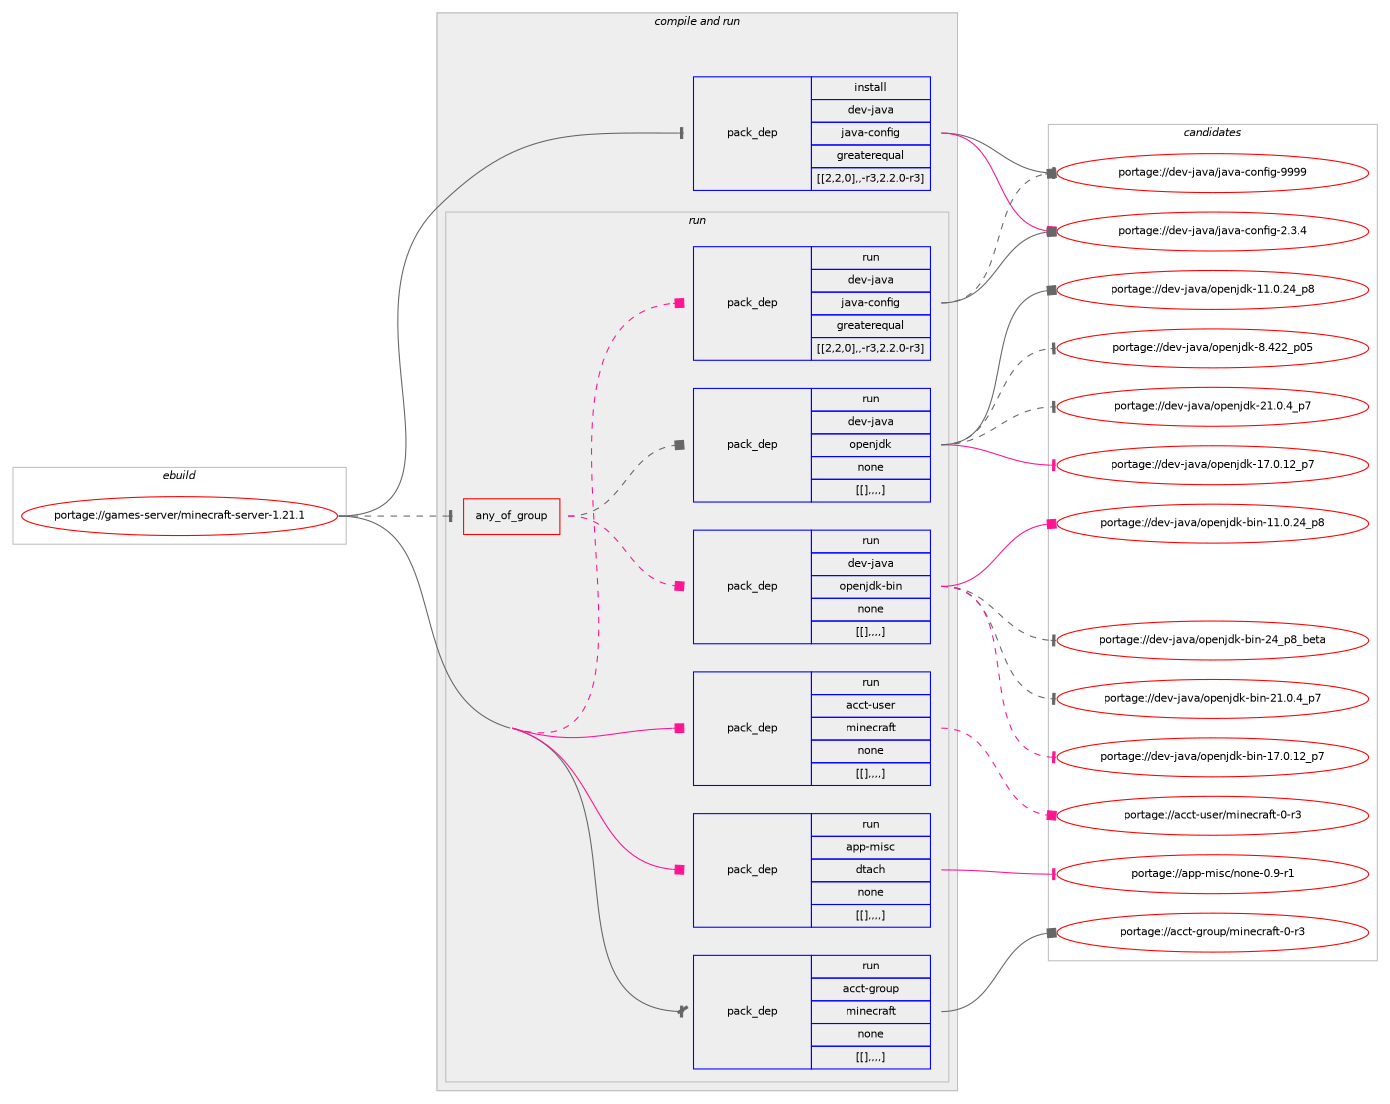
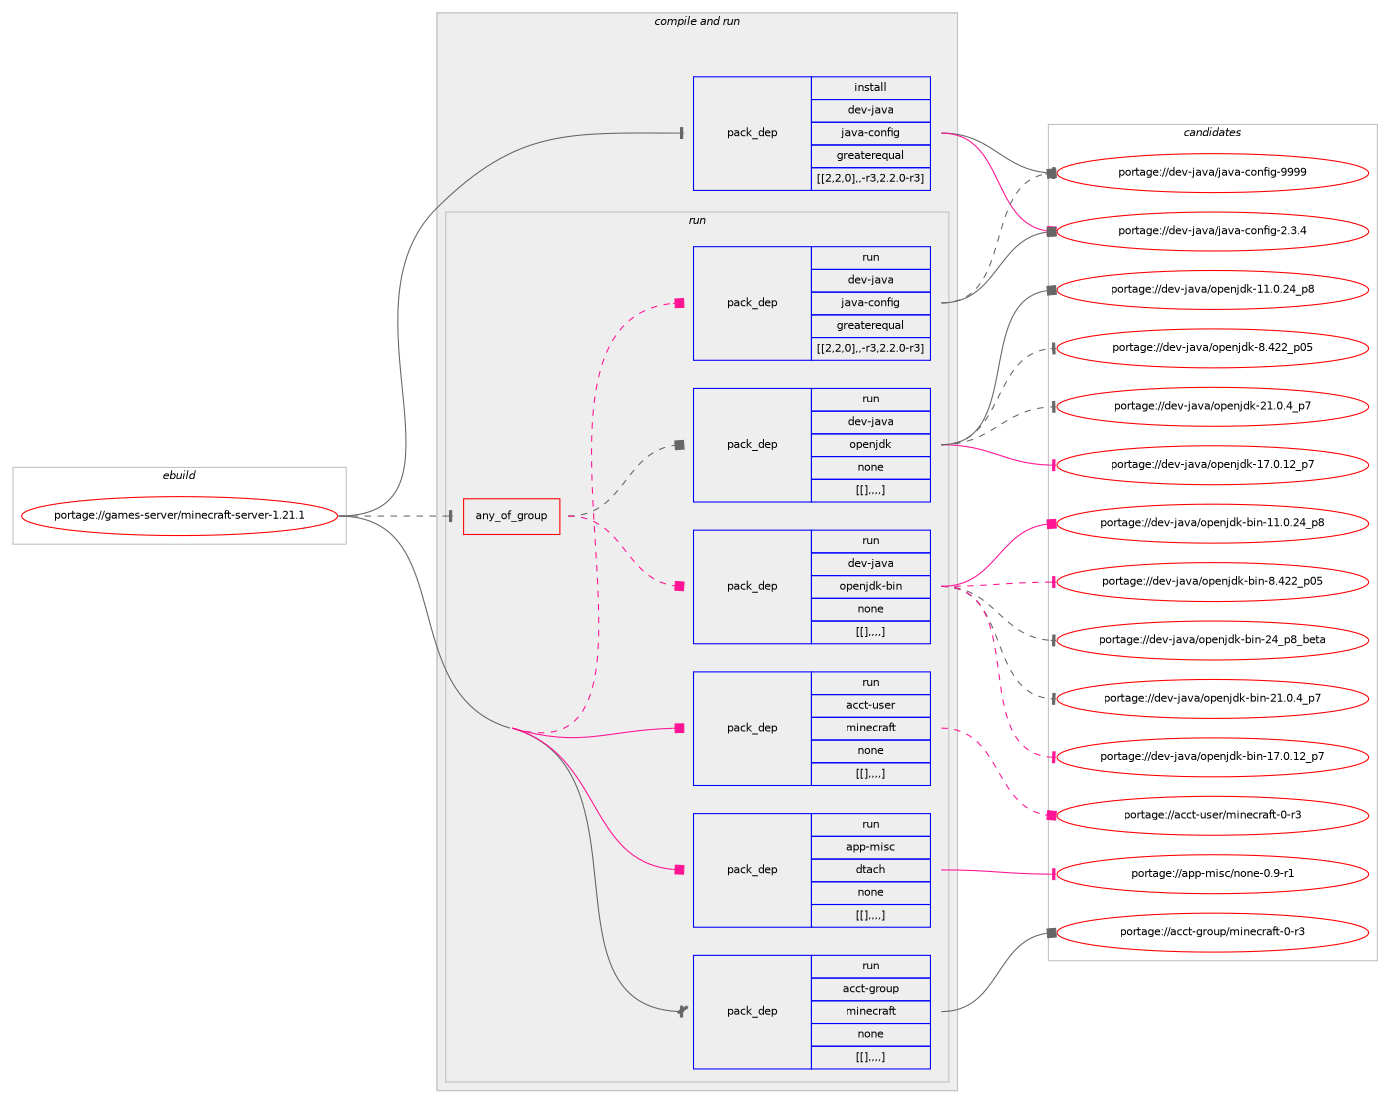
node "portage://dev-java/openjdk-bin-8.422_p05": added
